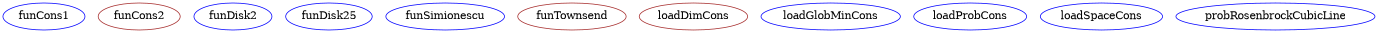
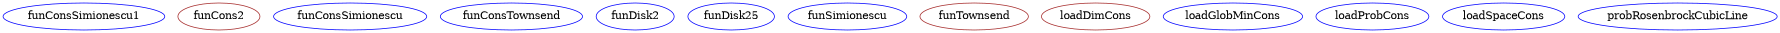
node "funCons1": label "funCons1" -> "funConsSimionescu1"
node "funConsSimionescu": added
node "funConsTownsend": added
